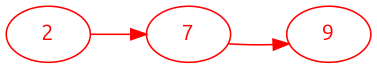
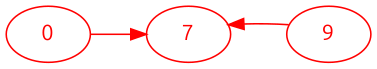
node "2": label "2" -> "0"
edge "7" -> "9": reversed
